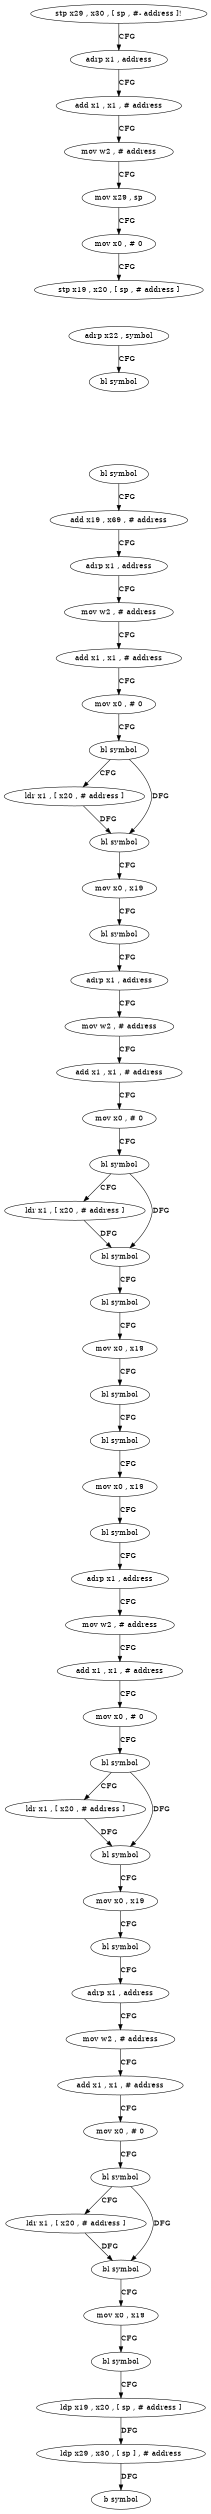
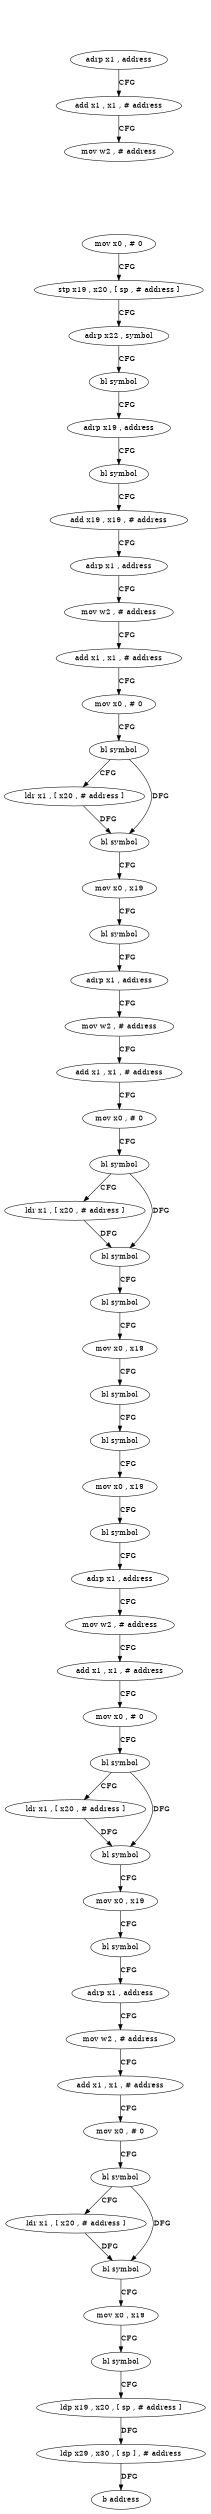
node "stp x29 , x30 , [ sp , #- address ]!": removed
node "mov x29 , sp": removed
edge "stp x19 , x20 , [ sp , # address ]" -> "adrp x22 , symbol": added, label "CFG"
node "adrp x19 , address": added
node "add x19 , x69 , # address": label "add x19 , x69 , # address" -> "add x19 , x19 , # address"
node "b symbol": label "b symbol" -> "b address"
